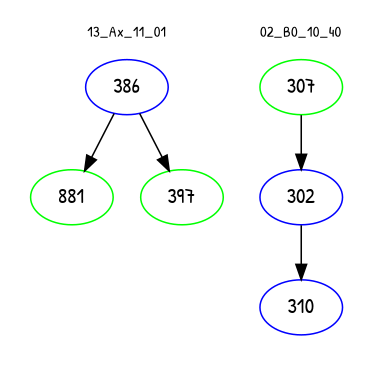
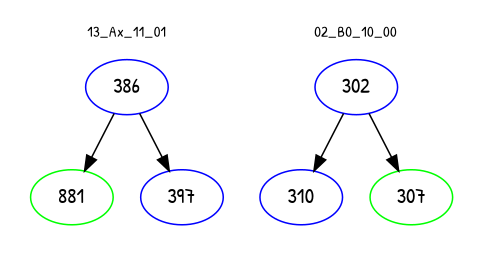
cluster "02_B0_10_40": label "02_B0_10_40" -> "02_B0_10_00"
edge "307" -> "302": reversed
node "397": color green -> blue
